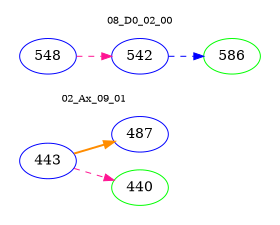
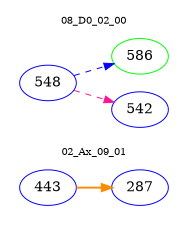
edge "542" -> "586": now "548" -> "586"
node "487": label "487" -> "287"
node "440": removed
